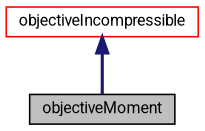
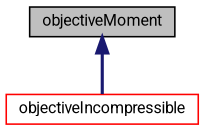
edge "objectiveMoment" -> "objectiveIncompressible": reversed
